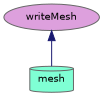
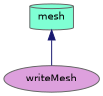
edge "mesh" -> "writeMesh": reversed
